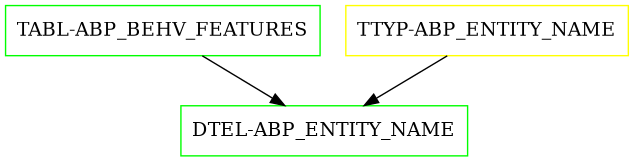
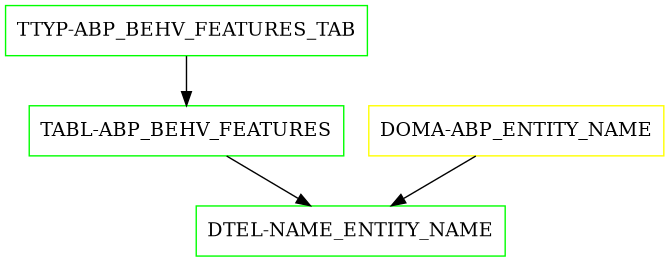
node "TTYP-ABP_BEHV_FEATURES_TAB": added
node "TTYP-ABP_ENTITY_NAME": label "TTYP-ABP_ENTITY_NAME" -> "DOMA-ABP_ENTITY_NAME"
node "DTEL-ABP_ENTITY_NAME": label "DTEL-ABP_ENTITY_NAME" -> "DTEL-NAME_ENTITY_NAME"
